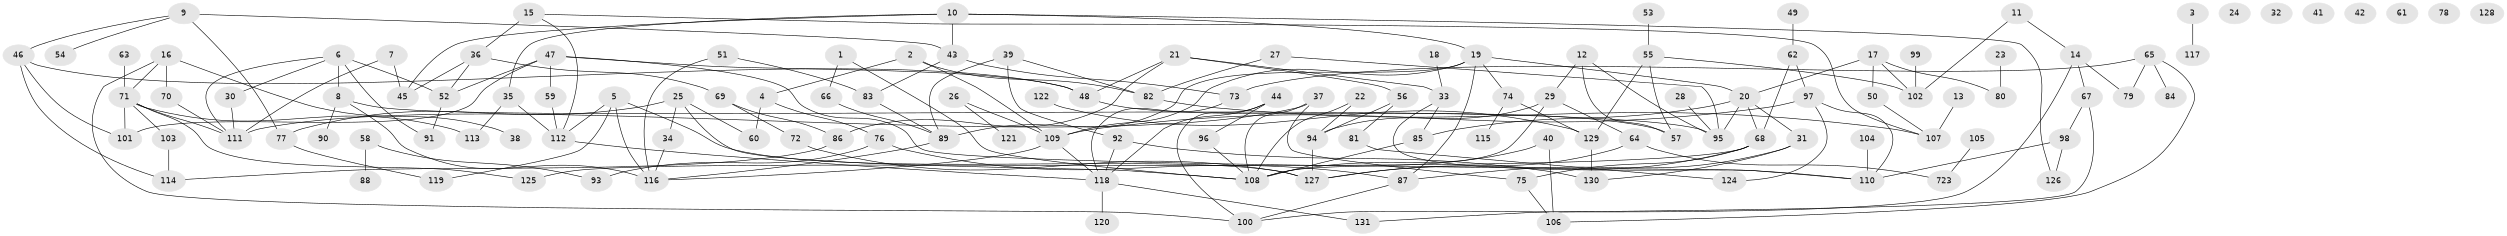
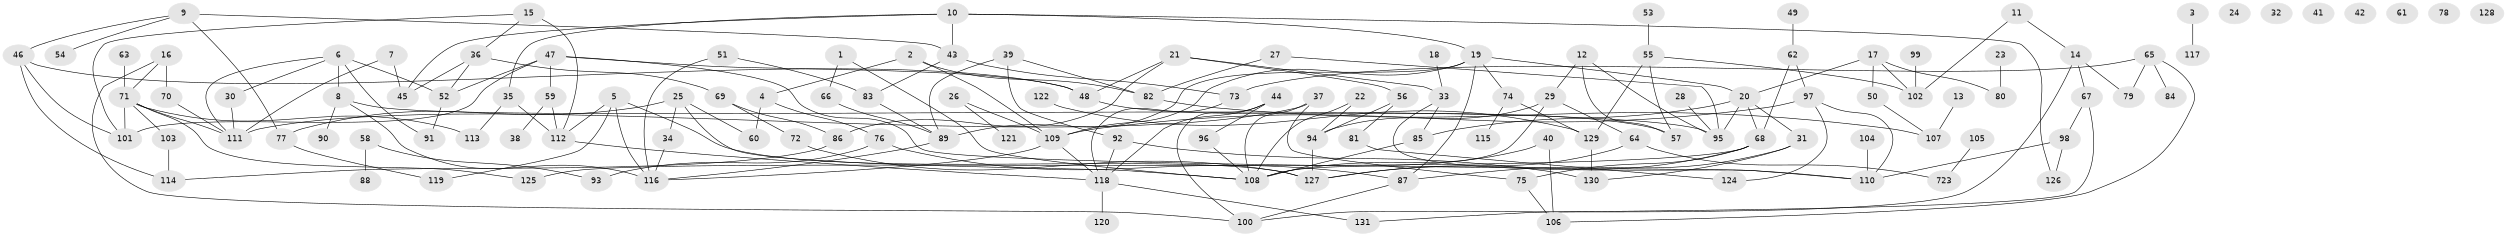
edge "15" -- "107": now "15" -- "101"
edge "16" -- "38": now "59" -- "38"
